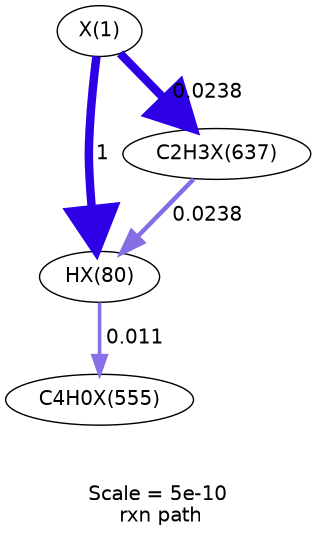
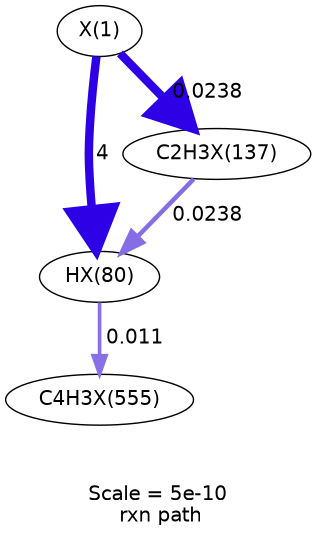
edge "X(1)" -> "HX(80)": label " 1" -> " 4"
node "C2H3X(637)": label "C2H3X(637)" -> "C2H3X(137)"
node "C4H0X(555)": label "C4H0X(555)" -> "C4H3X(555)"
